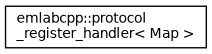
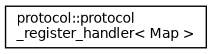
node "emlabcpp::protocol _register_handler< Map >": label "emlabcpp::protocol _register_handler< Map >" -> "protocol::protocol _register_handler< Map >"
